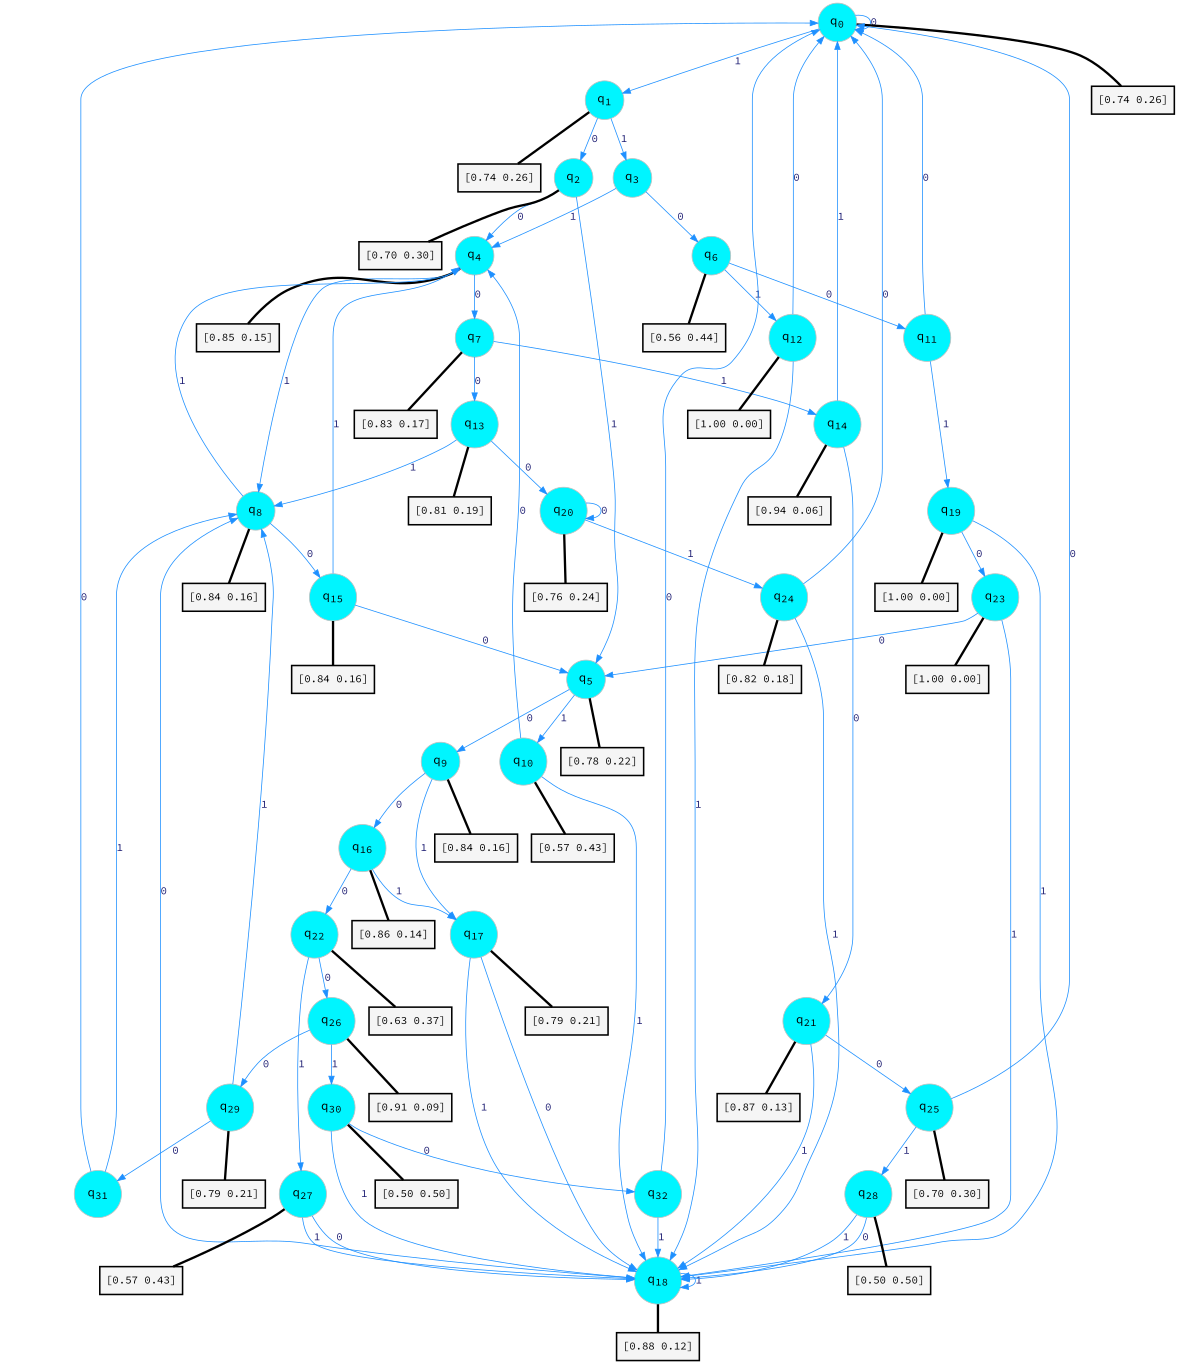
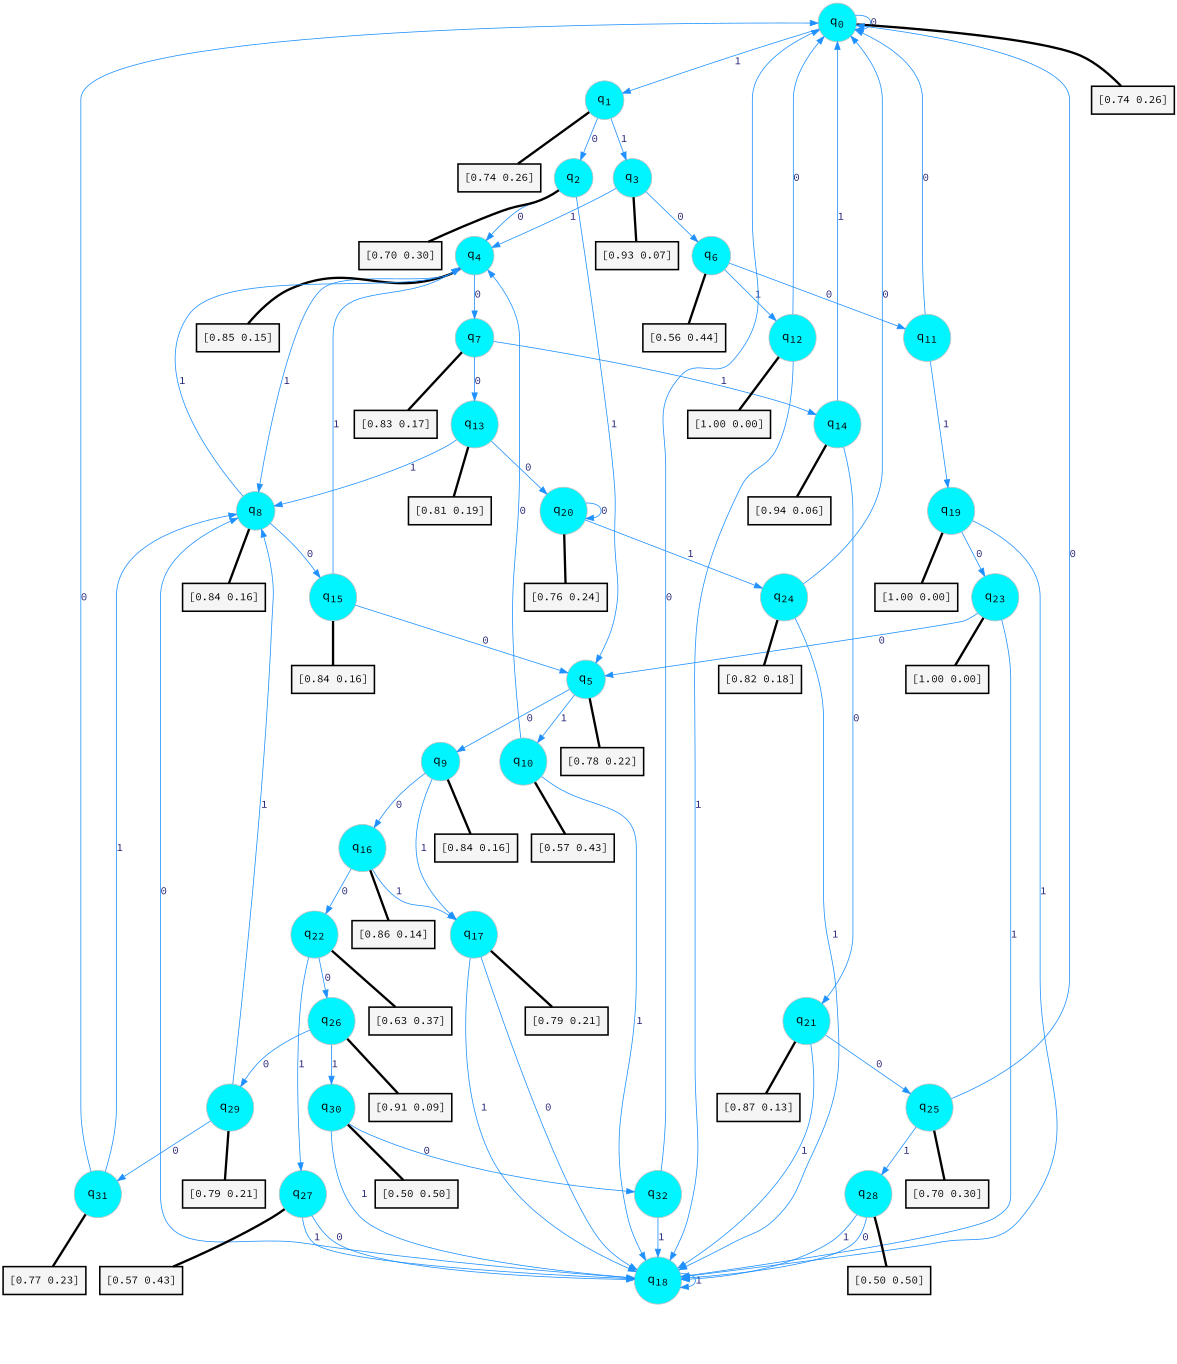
node "[0.93 0.07]": added
node "[0.77 0.23]": added
node "[0.88 0.12]": removed
